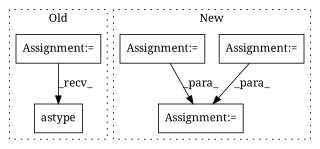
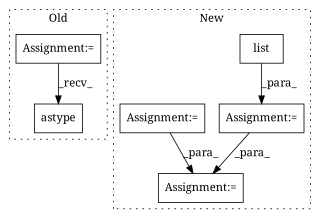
node "list": added
